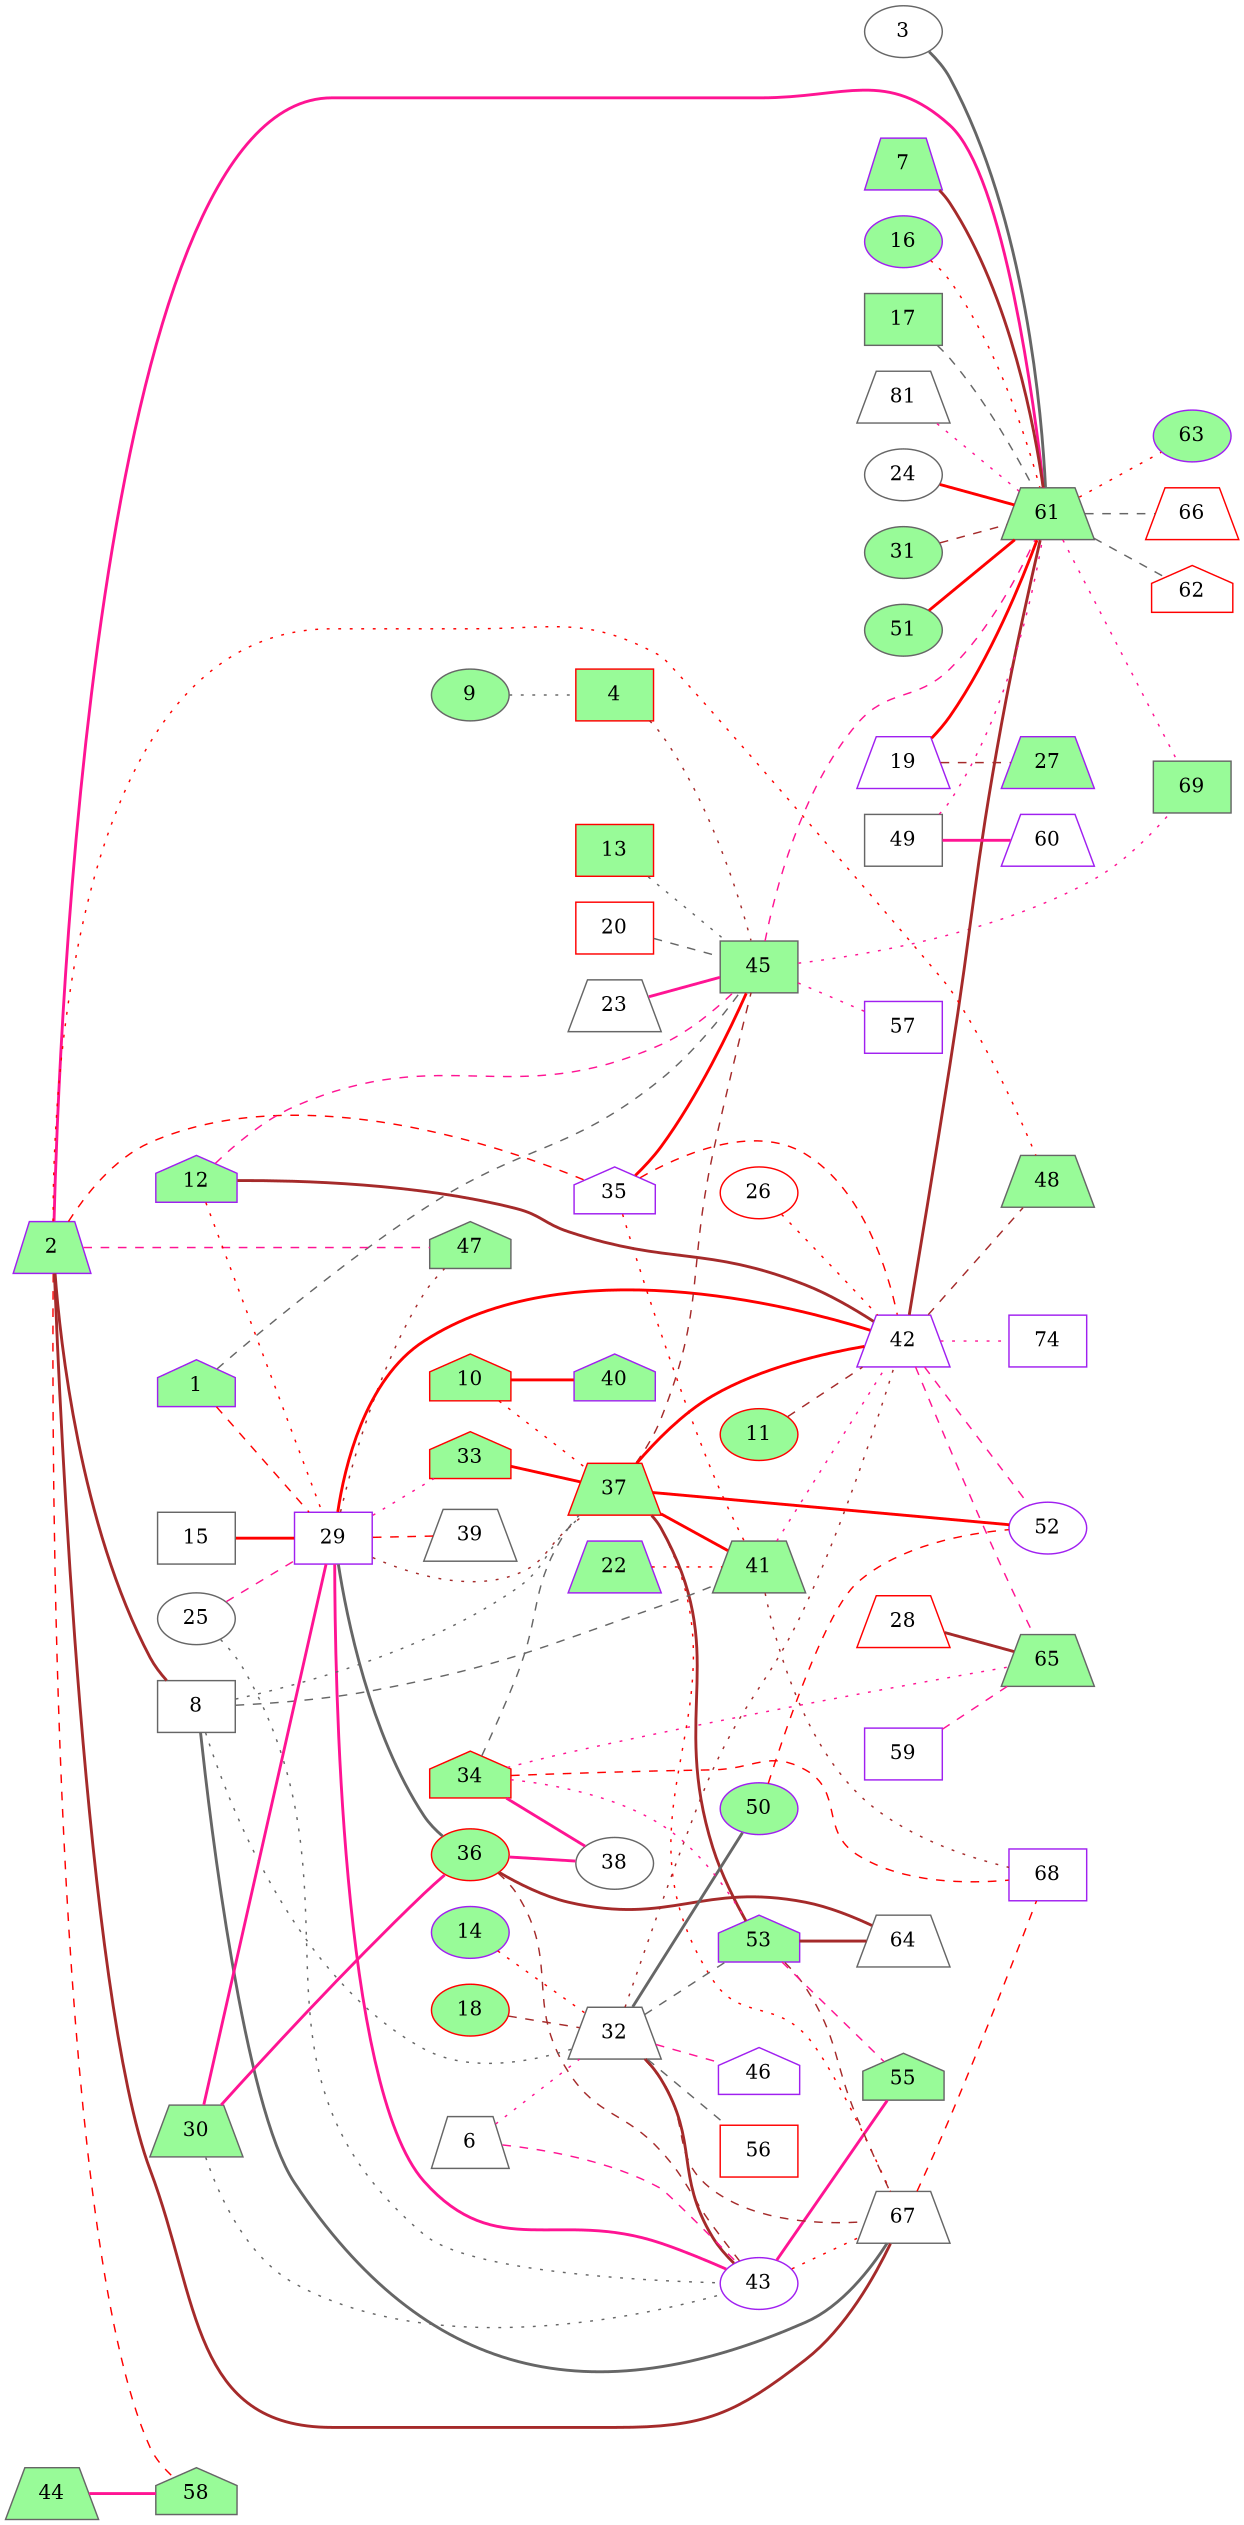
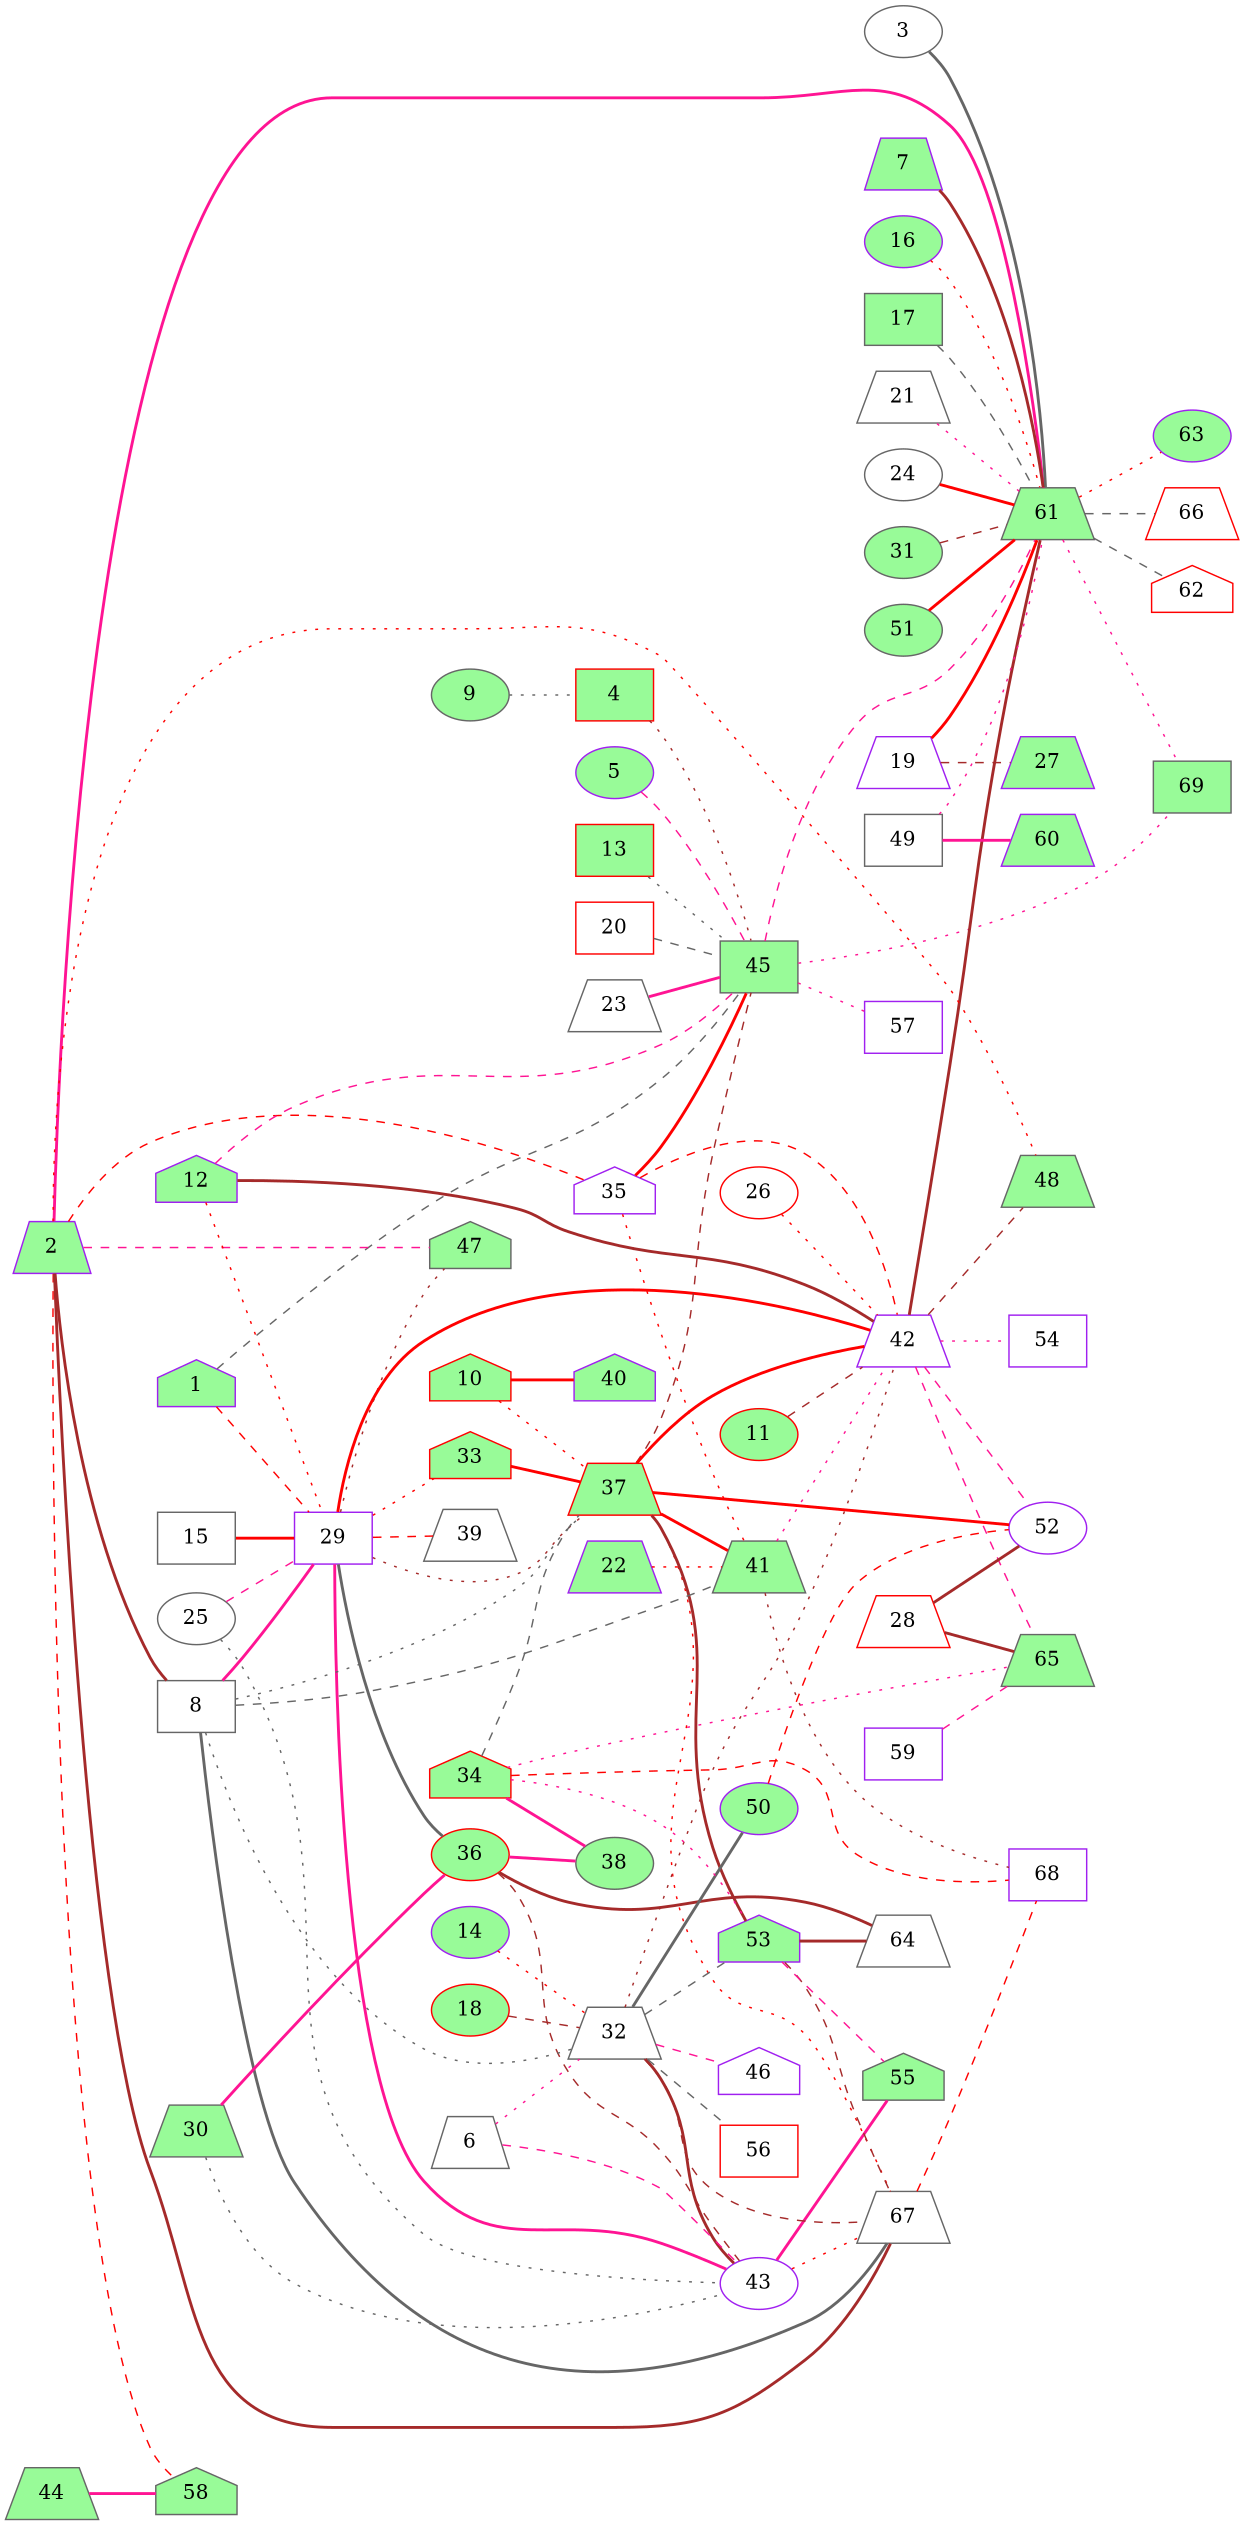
node "81": label "81" -> "21"
node "5": added
node "60": fillcolor white -> palegreen
node "74": label "74" -> "54"
edge "33" -- "29": color deeppink -> red
edge "52" -- "28": added
edge "29" -- "30": now "29" -- "8"
node "38": fillcolor white -> palegreen
